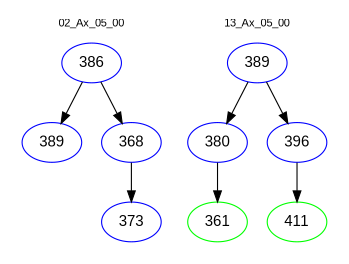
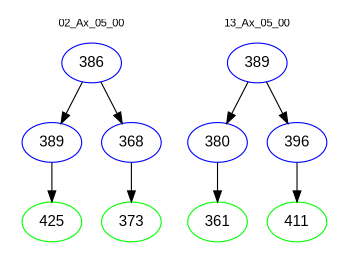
node "425": added
node "373": color blue -> green
